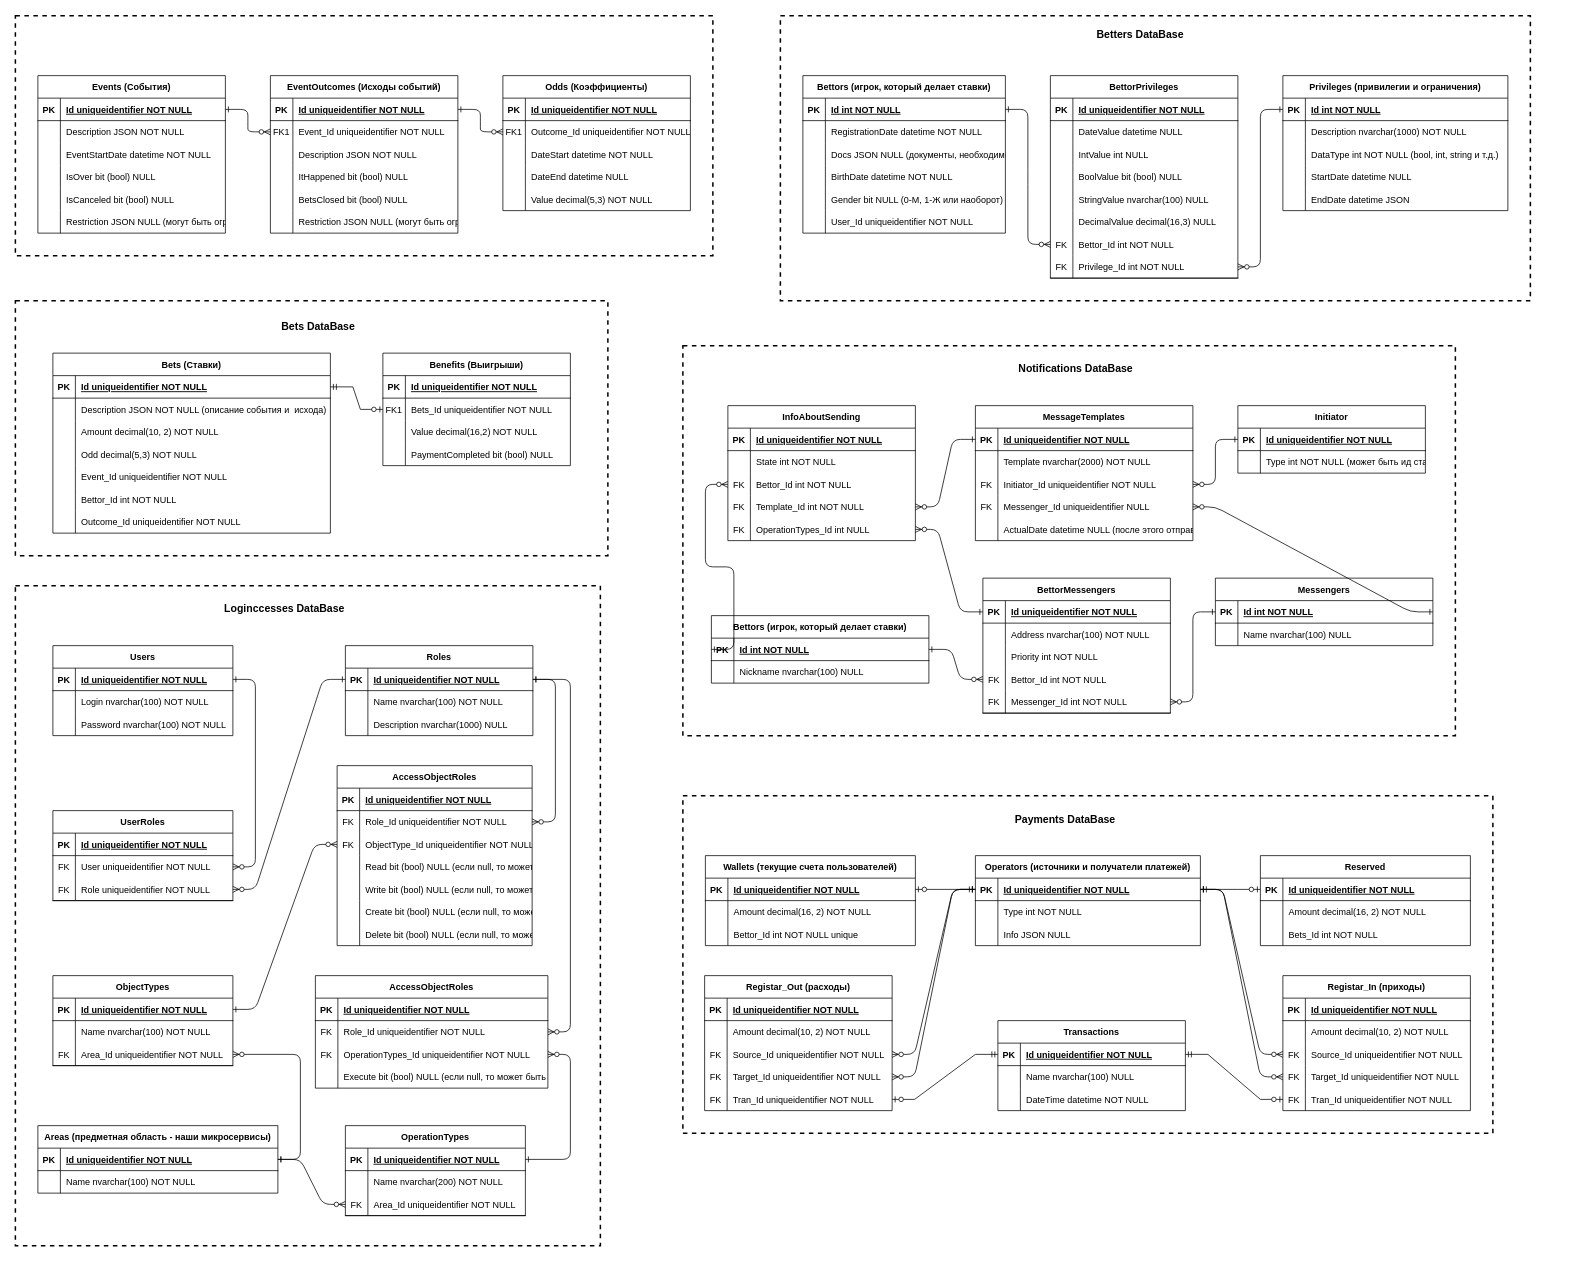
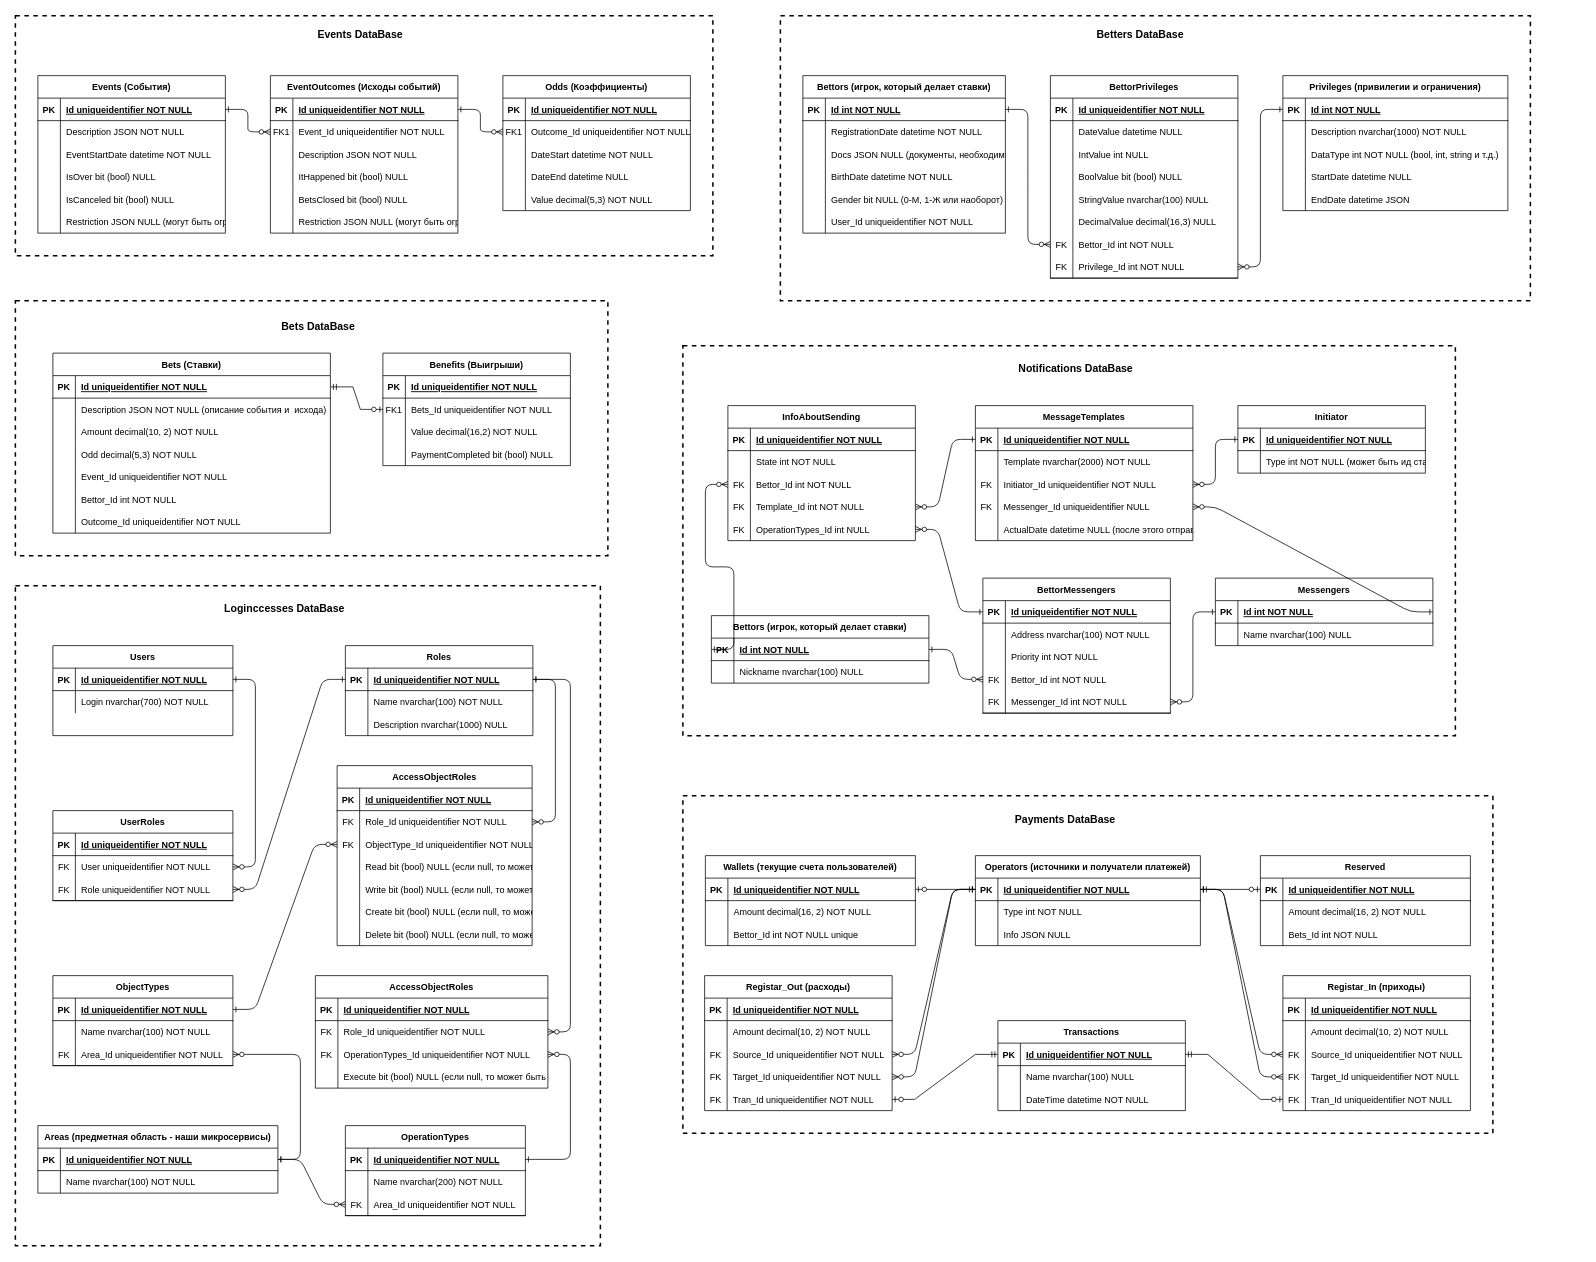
node "Events DataBase": added
node "Login nvarchar(100) NOT NULL": label "Login nvarchar(100) NOT NULL" -> "Login nvarchar(700) NOT NULL"
node "Password nvarchar(100) NOT NULL": removed
